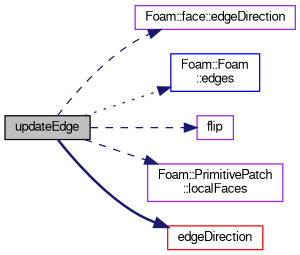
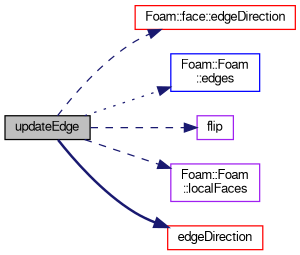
node "Foam::face::edgeDirection": color purple -> red
node "Foam::PrimitivePatch ::localFaces": label "Foam::PrimitivePatch ::localFaces" -> "Foam::Foam ::localFaces"
